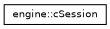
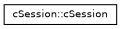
node "engine::cSession": label "engine::cSession" -> "cSession::cSession"
